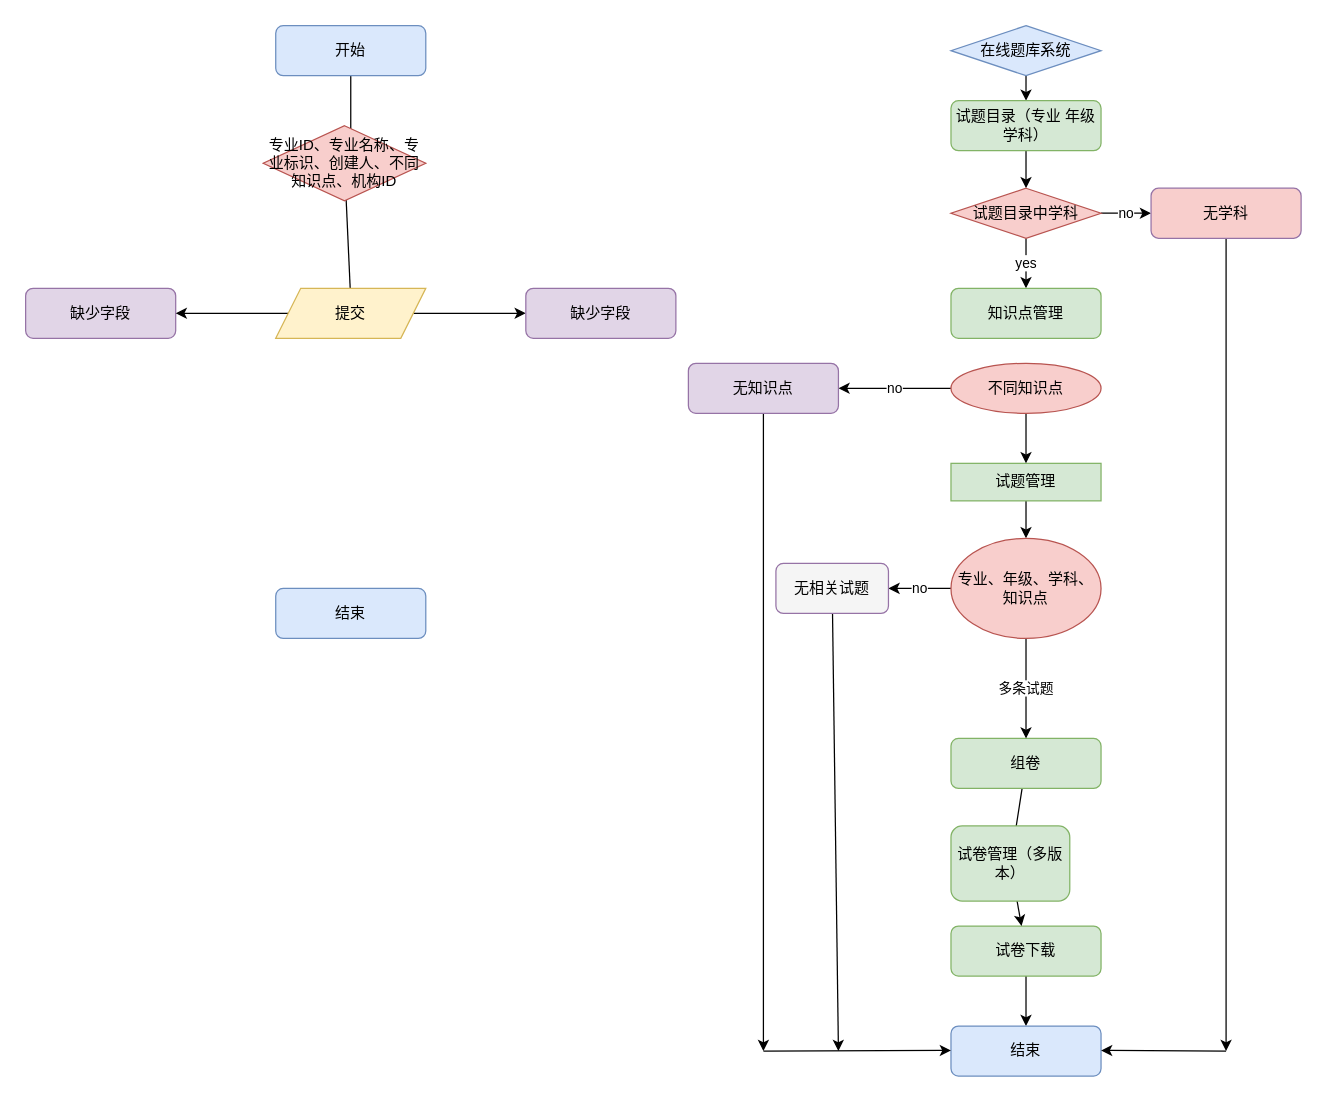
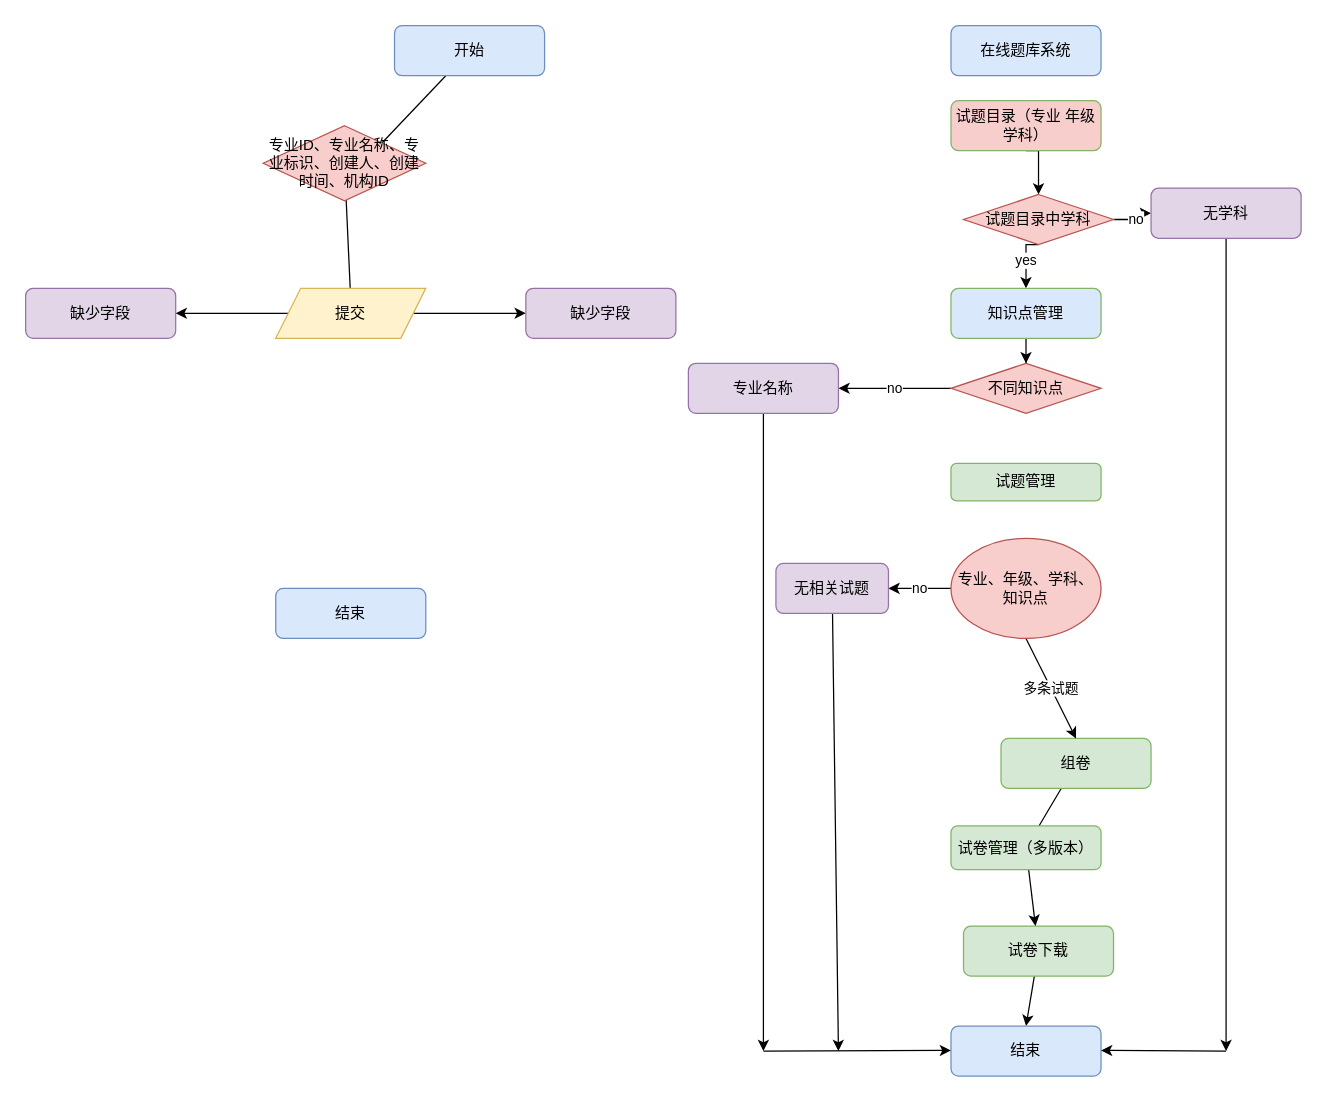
node "开始": moved (351, 51) -> (469, 51)
node "在线题库系统": shape diamond -> rounded rectangle
edge "在线题库系统" -> "试题目录（专业 年级 学科）": removed
node "试题目录（专业 年级 学科）": fillcolor #d5e8d4 -> #f8cecc
node "专业ID、专业名称、专业标识、创建人、不同知识点、机构ID": label "专业ID、专业名称、专业标识、创建人、不同知识点、机构ID" -> "专业ID、专业名称、专业标识、创建人、创建时间、机构ID"
node "试题目录中学科": moved (1026, 213) -> (1038, 219)
node "无学科": fillcolor #f8cecc -> #e1d5e7
node "知识点管理": fillcolor #d5e8d4 -> #dae8fc
edge "知识点管理" -> "不同知识点": added
node "无知识点": label "无知识点" -> "专业名称"
node "不同知识点": shape ellipse -> diamond
edge "不同知识点" -> "试题管理": removed
node "试题管理": shape rectangle -> rounded rectangle
edge "试题管理" -> "专业、年级、学科、知识点": removed
node "无相关试题": fillcolor #f5f5f5 -> #e1d5e7
node "组卷": moved (1026, 763) -> (1076, 763)
node "试卷管理（多版本）": size 119x75 -> 150x44
node "试卷下载": moved (1026, 951) -> (1038, 951)
